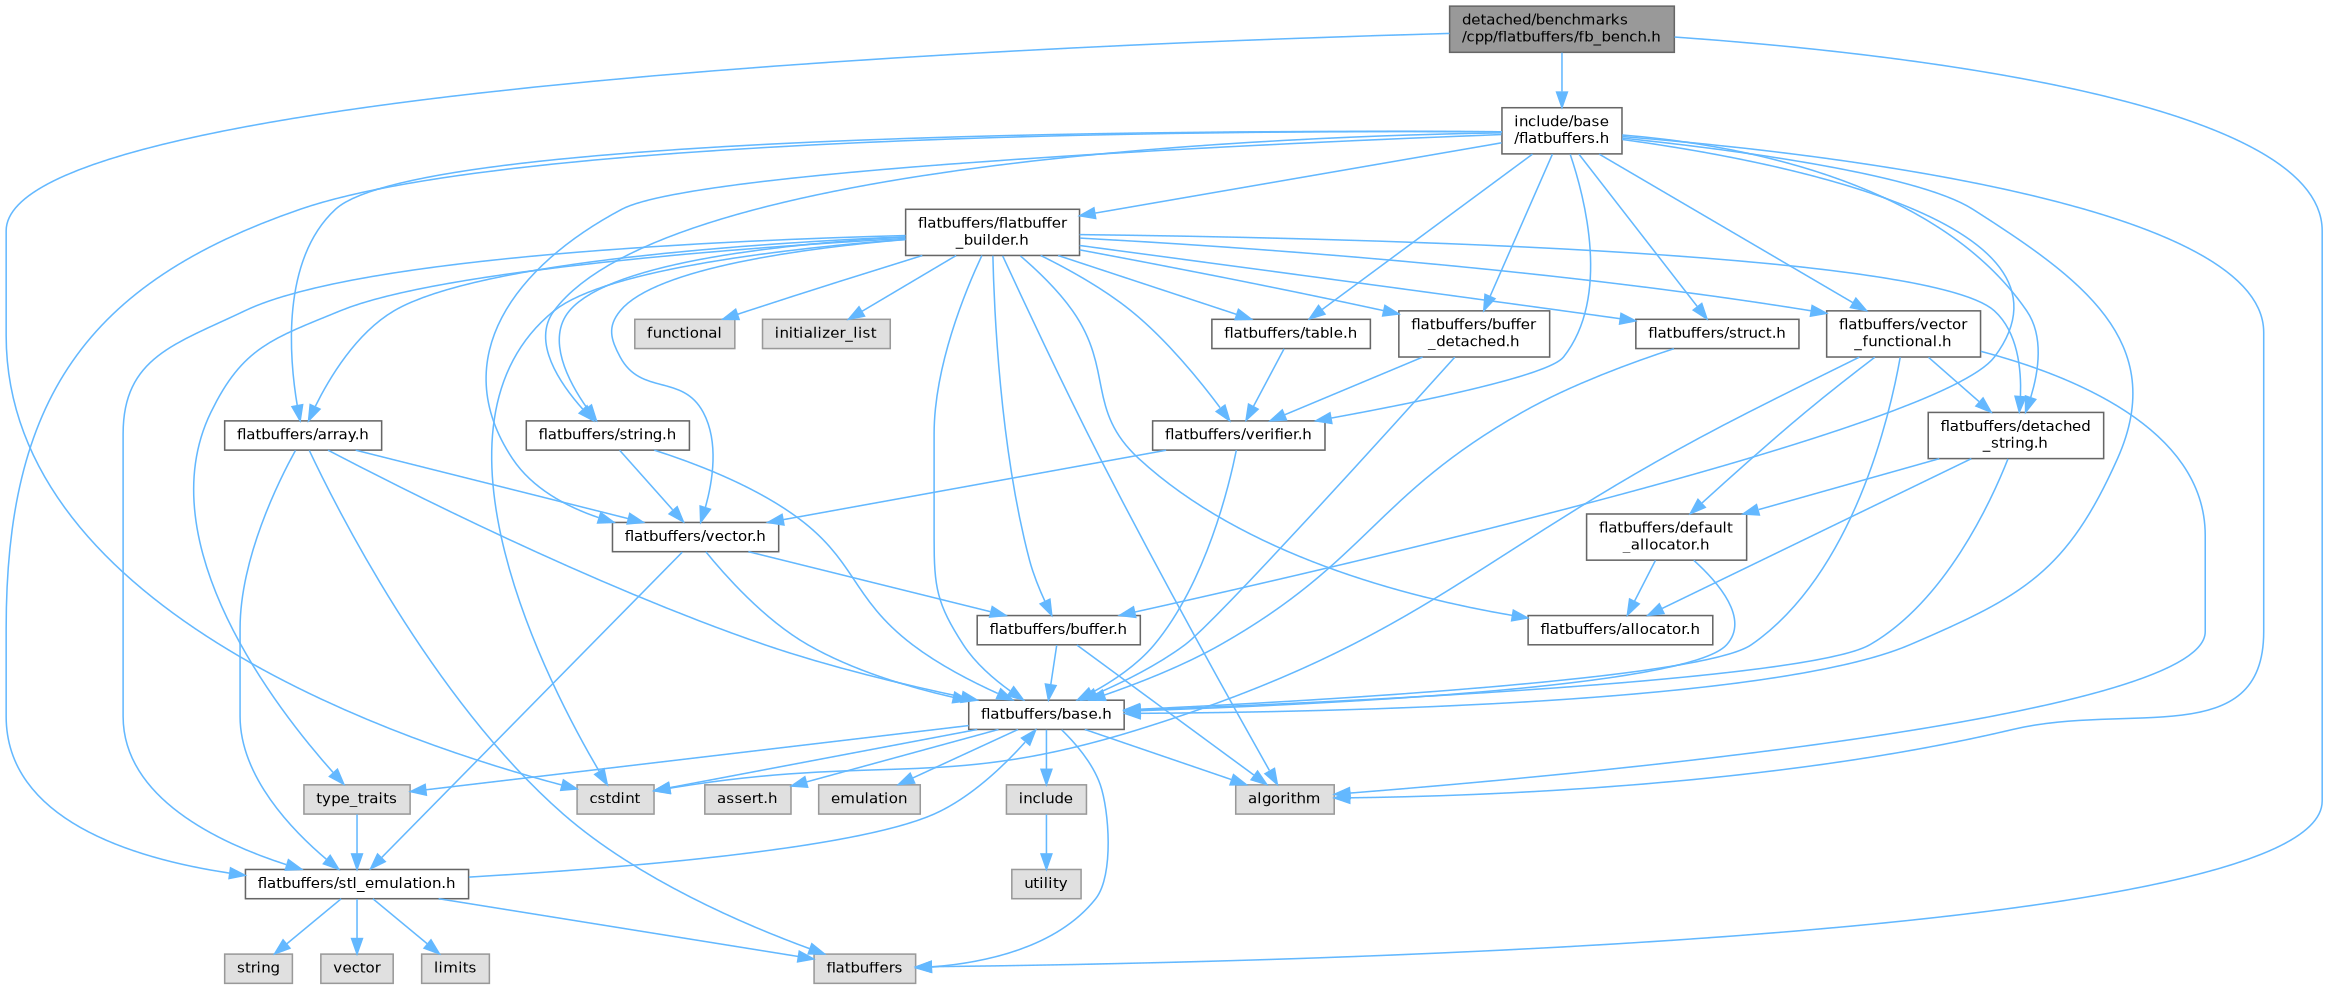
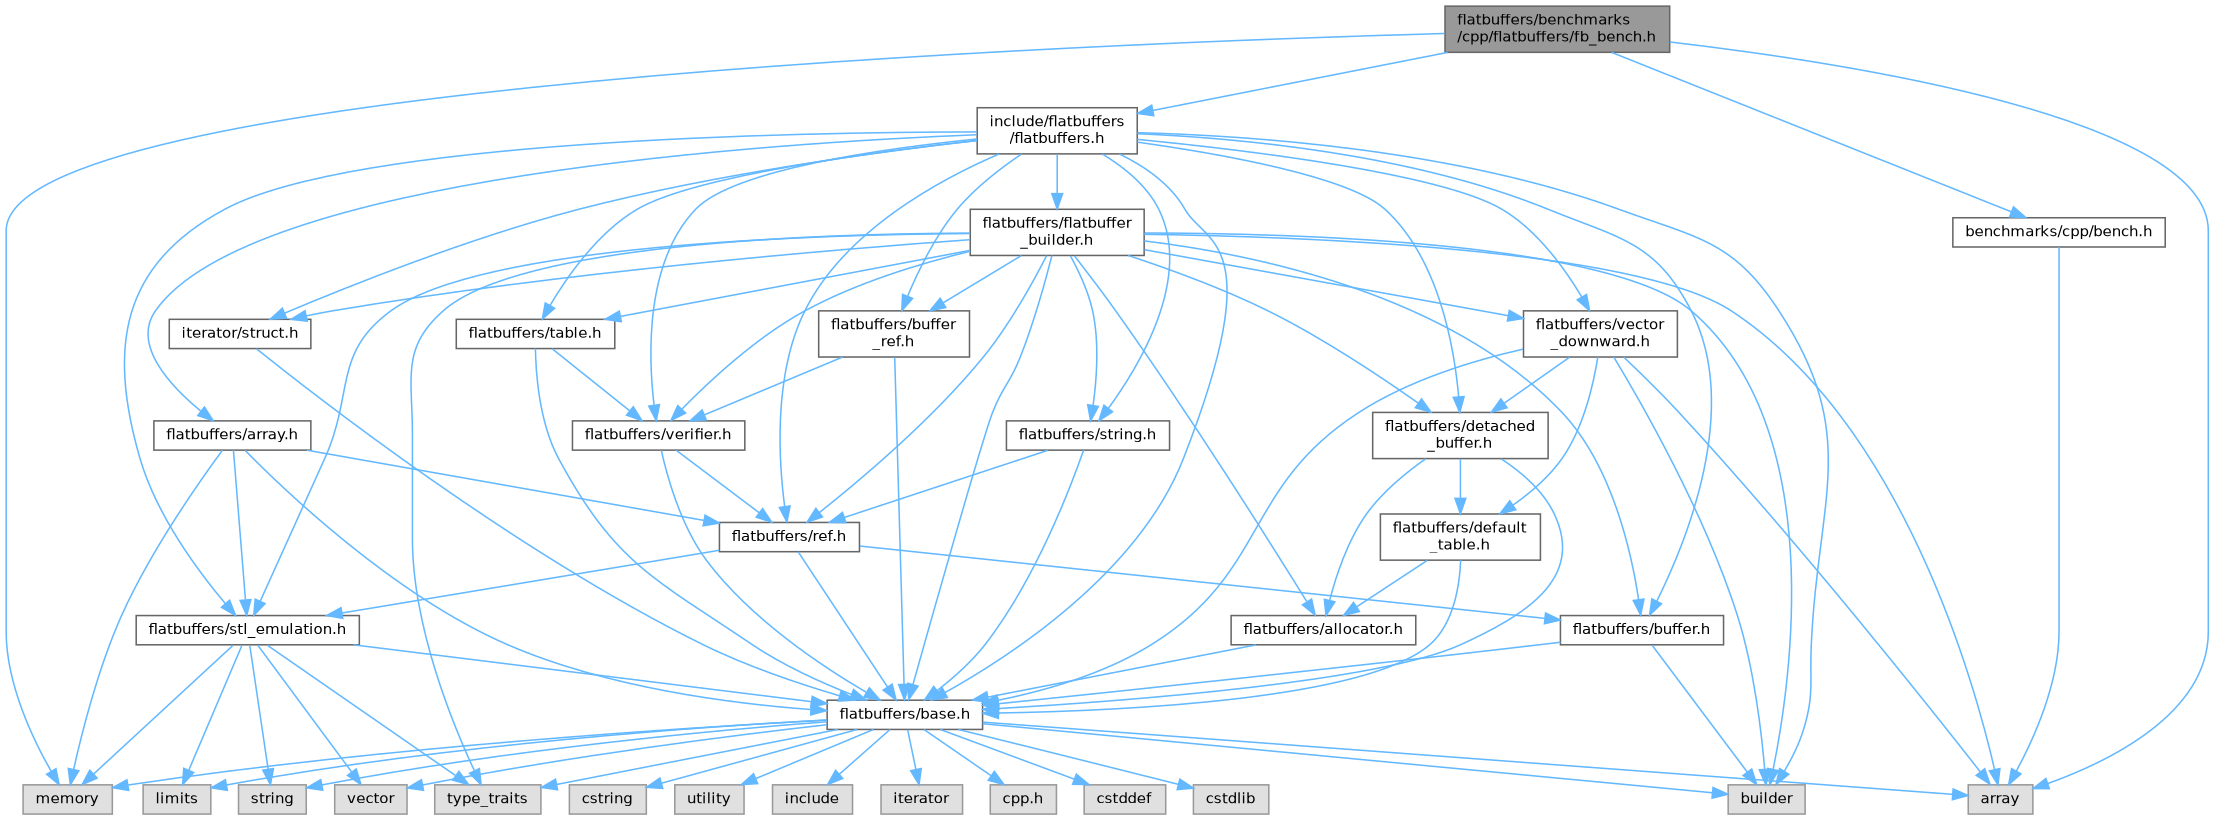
node "detached/benchmarks /cpp/flatbuffers/fb_bench.h": label "detached/benchmarks /cpp/flatbuffers/fb_bench.h" -> "flatbuffers/benchmarks /cpp/flatbuffers/fb_bench.h"
node "include/base /flatbuffers.h": label "include/base /flatbuffers.h" -> "include/flatbuffers /flatbuffers.h"
node "benchmarks/cpp/bench.h": added
edge "flatbuffers/flatbuffer _builder.h" -> "flatbuffers/array.h": removed
node "functional": removed
node "initializer_list": removed
node "flatbuffers/buffer _detached.h": label "flatbuffers/buffer _detached.h" -> "flatbuffers/buffer _ref.h"
node "flatbuffers/struct.h": label "flatbuffers/struct.h" -> "iterator/struct.h"
node "flatbuffers/vector _functional.h": label "flatbuffers/vector _functional.h" -> "flatbuffers/vector _downward.h"
node "flatbuffers/detached _string.h": label "flatbuffers/detached _string.h" -> "flatbuffers/detached _buffer.h"
node "flatbuffers/vector.h": label "flatbuffers/vector.h" -> "flatbuffers/ref.h"
node "flatbuffers/default _allocator.h": label "flatbuffers/default _allocator.h" -> "flatbuffers/default _table.h"
edge "flatbuffers/table.h" -> "flatbuffers/base.h": added
edge "flatbuffers/allocator.h" -> "flatbuffers/base.h": added
edge "flatbuffers/base.h" -> "limits": added
edge "flatbuffers/base.h" -> "vector": added
edge "flatbuffers/base.h" -> "string": added
node "cstring": added
node "cstdint": label "cstdint" -> "array"
node "assert.h": label "assert.h" -> "cpp.h"
node "emulation": label "emulation" -> "cstddef"
node "iterator": added
node "cstdlib": added
node "algorithm": label "algorithm" -> "builder"
edge "type_traits" -> "flatbuffers/stl_emulation.h": reversed
edge "include" -> "utility": now "flatbuffers/base.h" -> "utility"
node "flatbuffers": label "flatbuffers" -> "memory"
